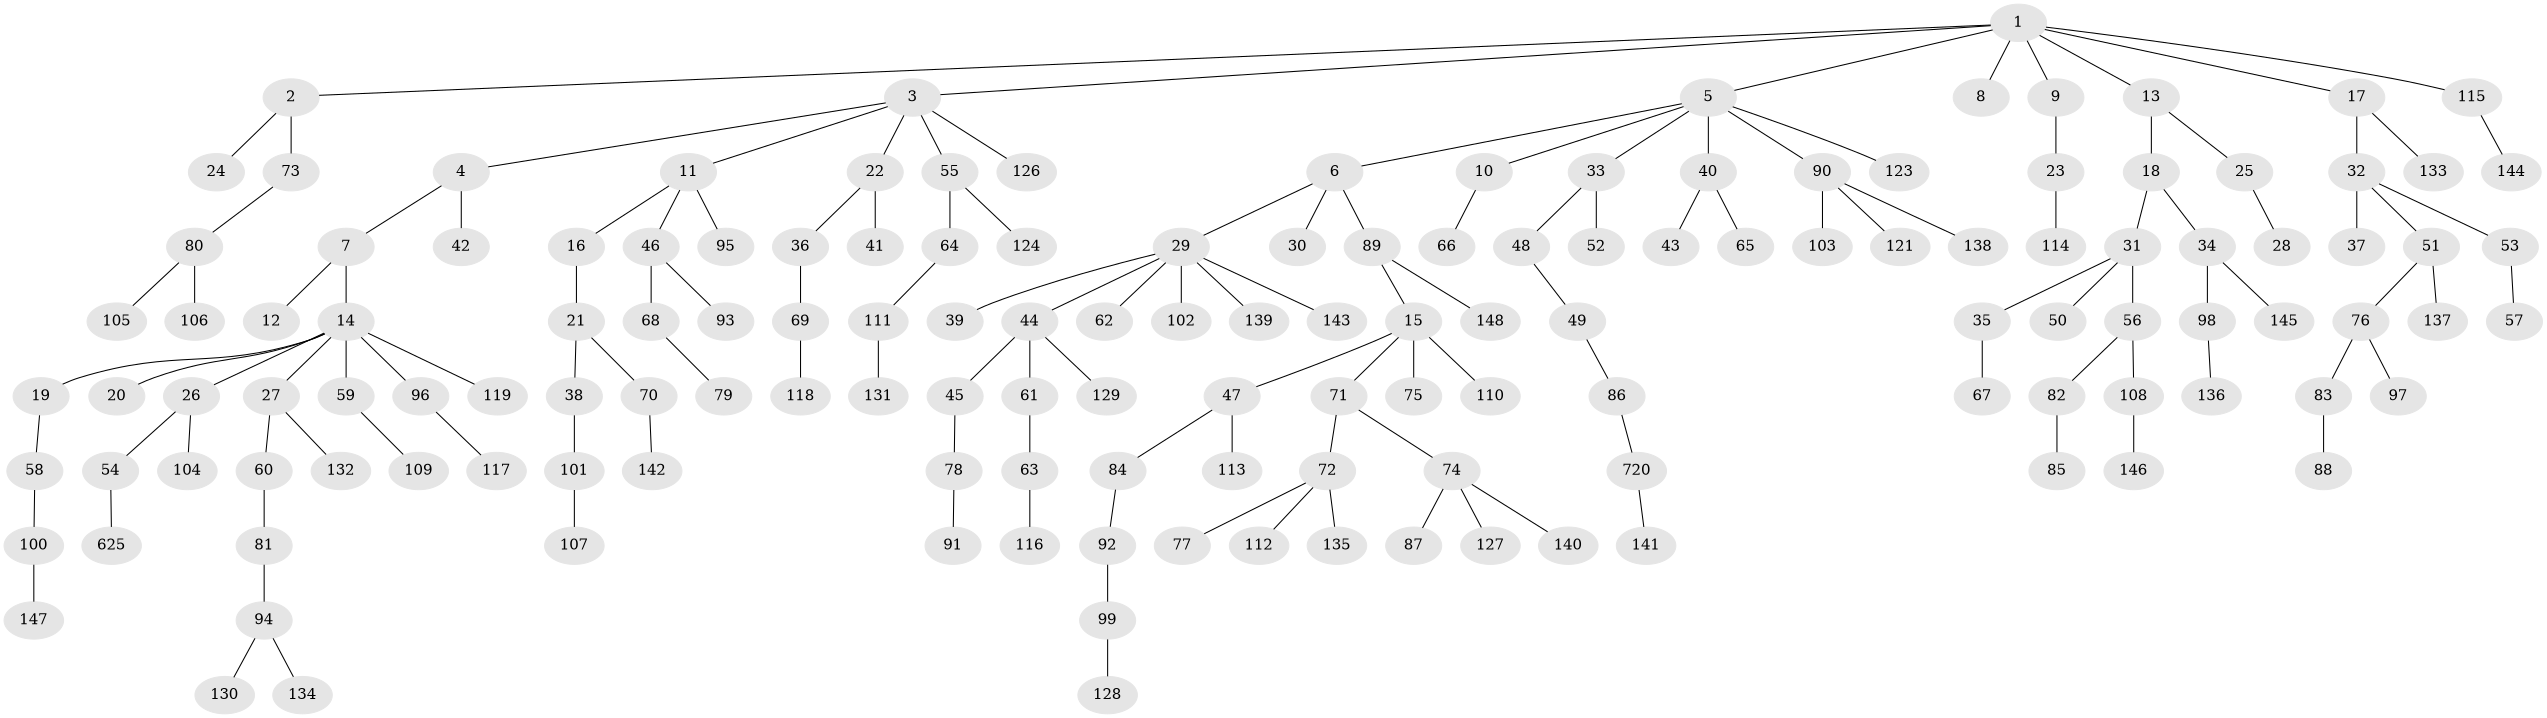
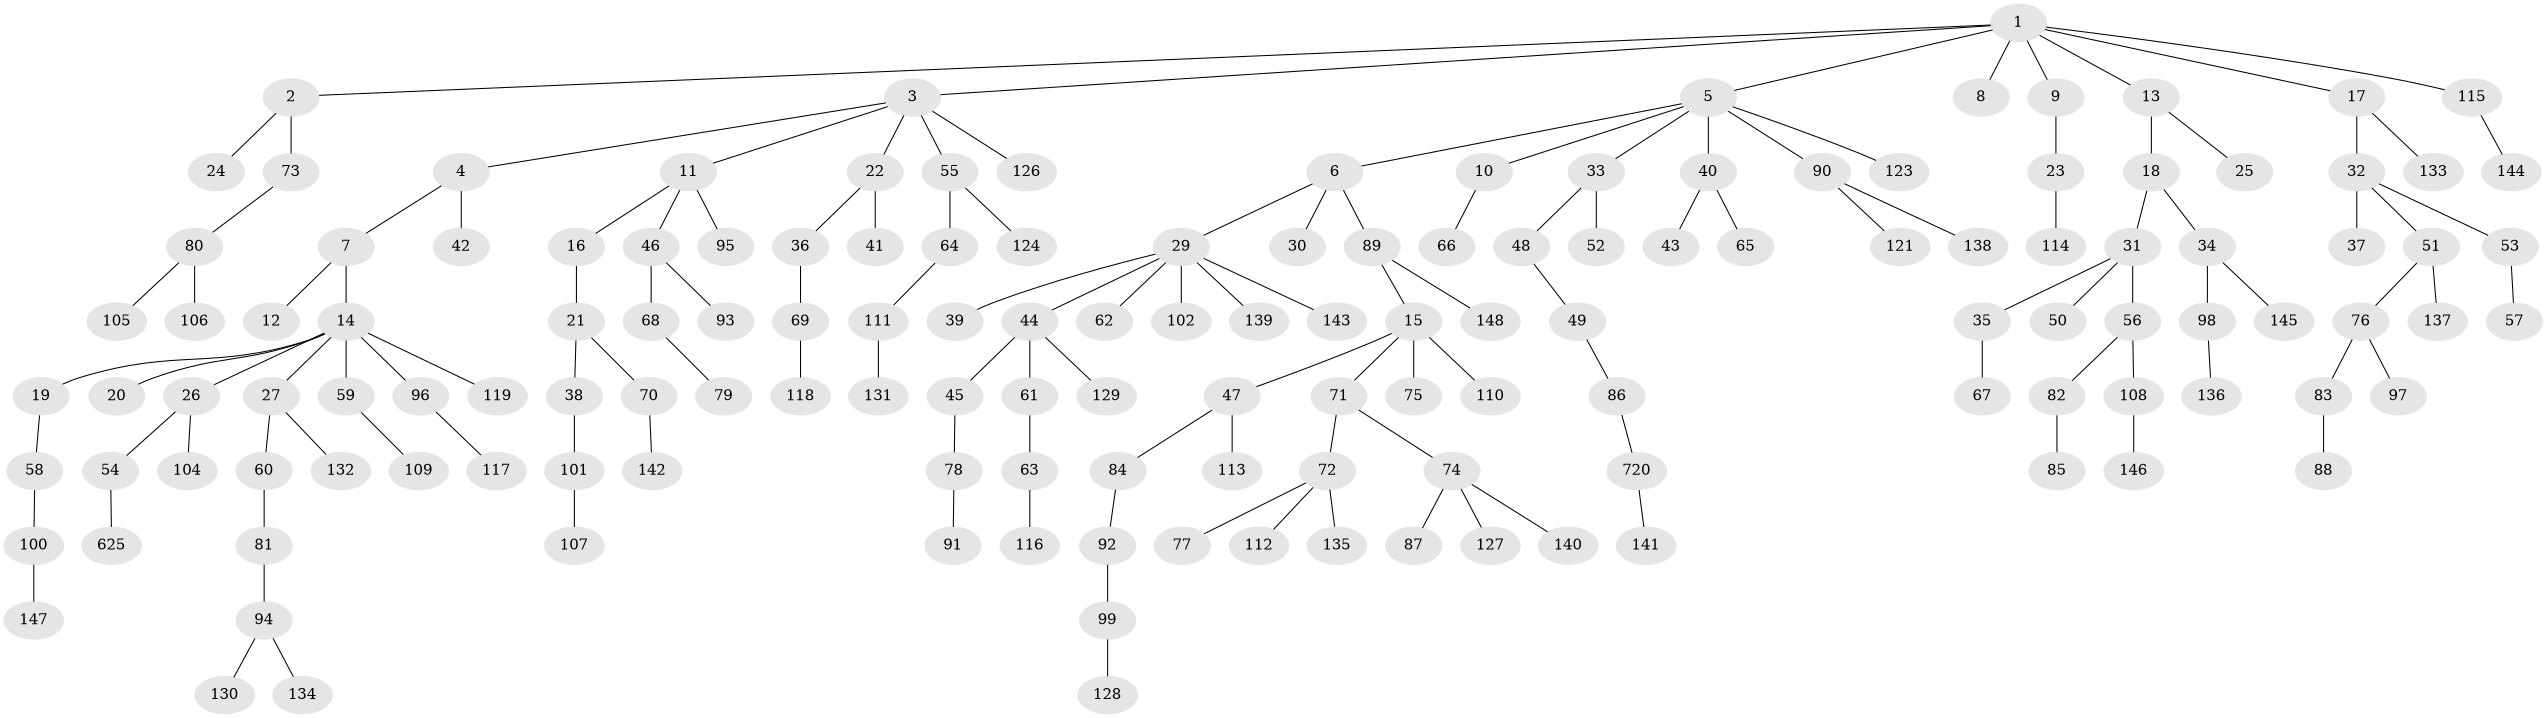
node "103": removed
node "28": removed
